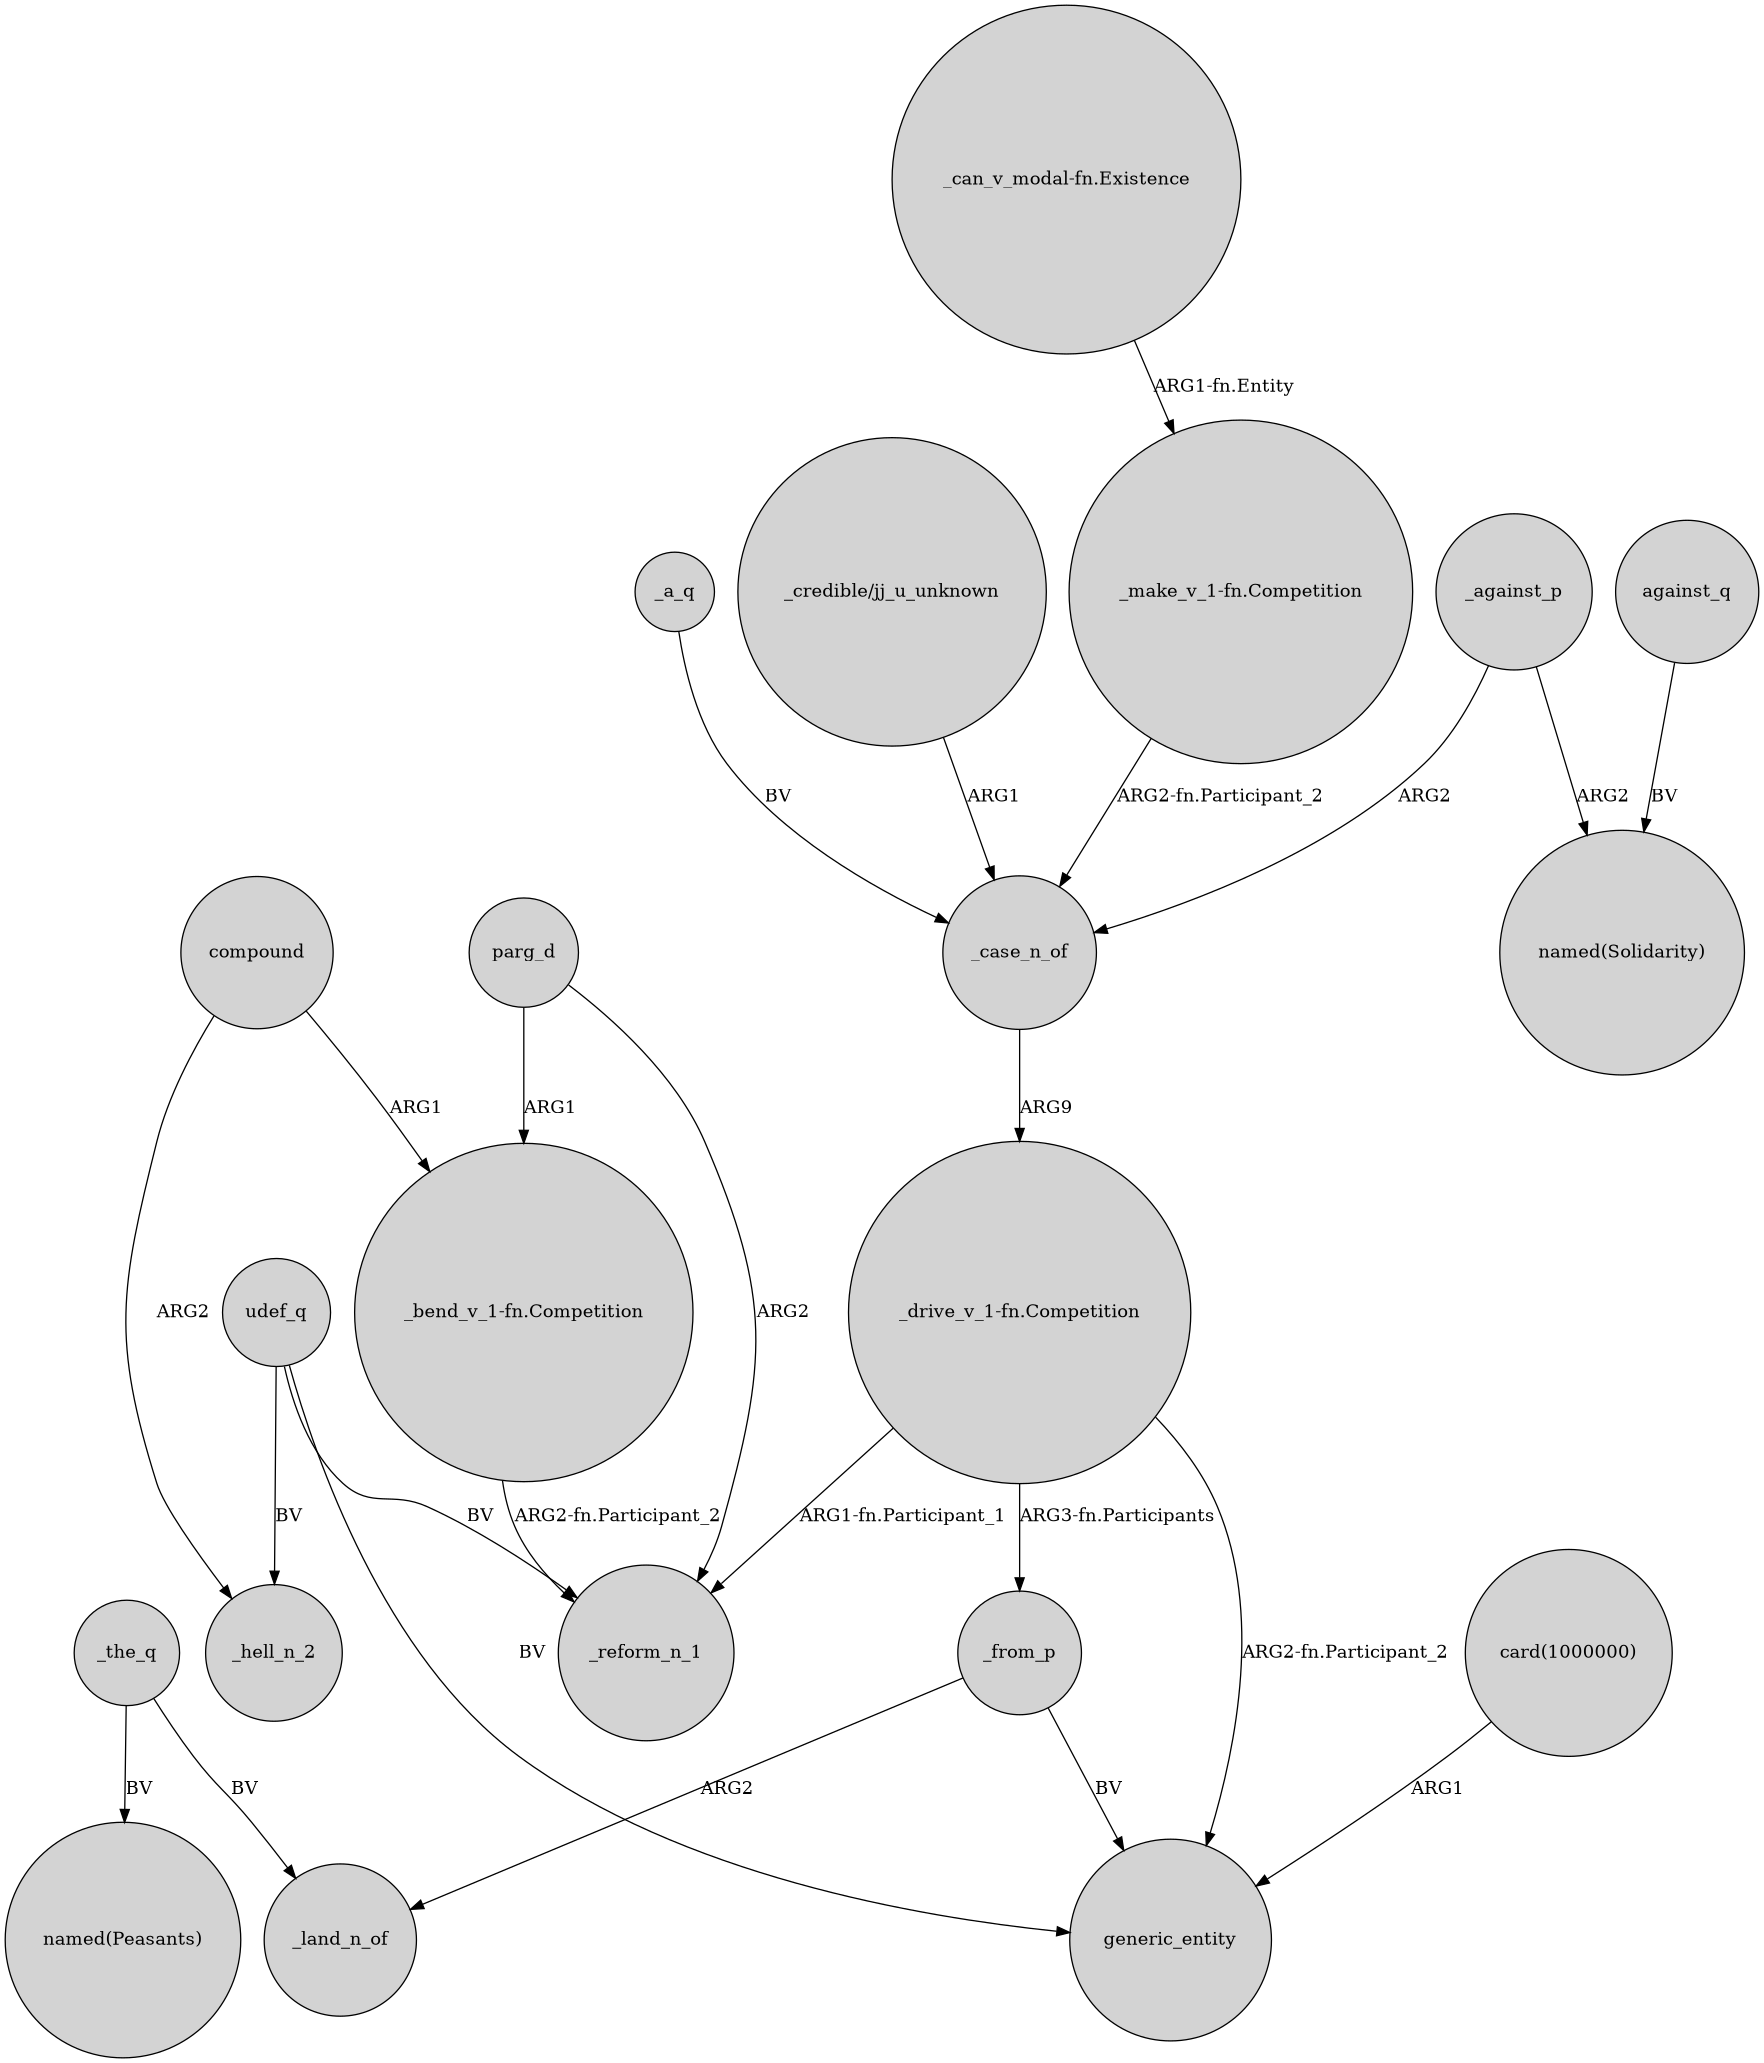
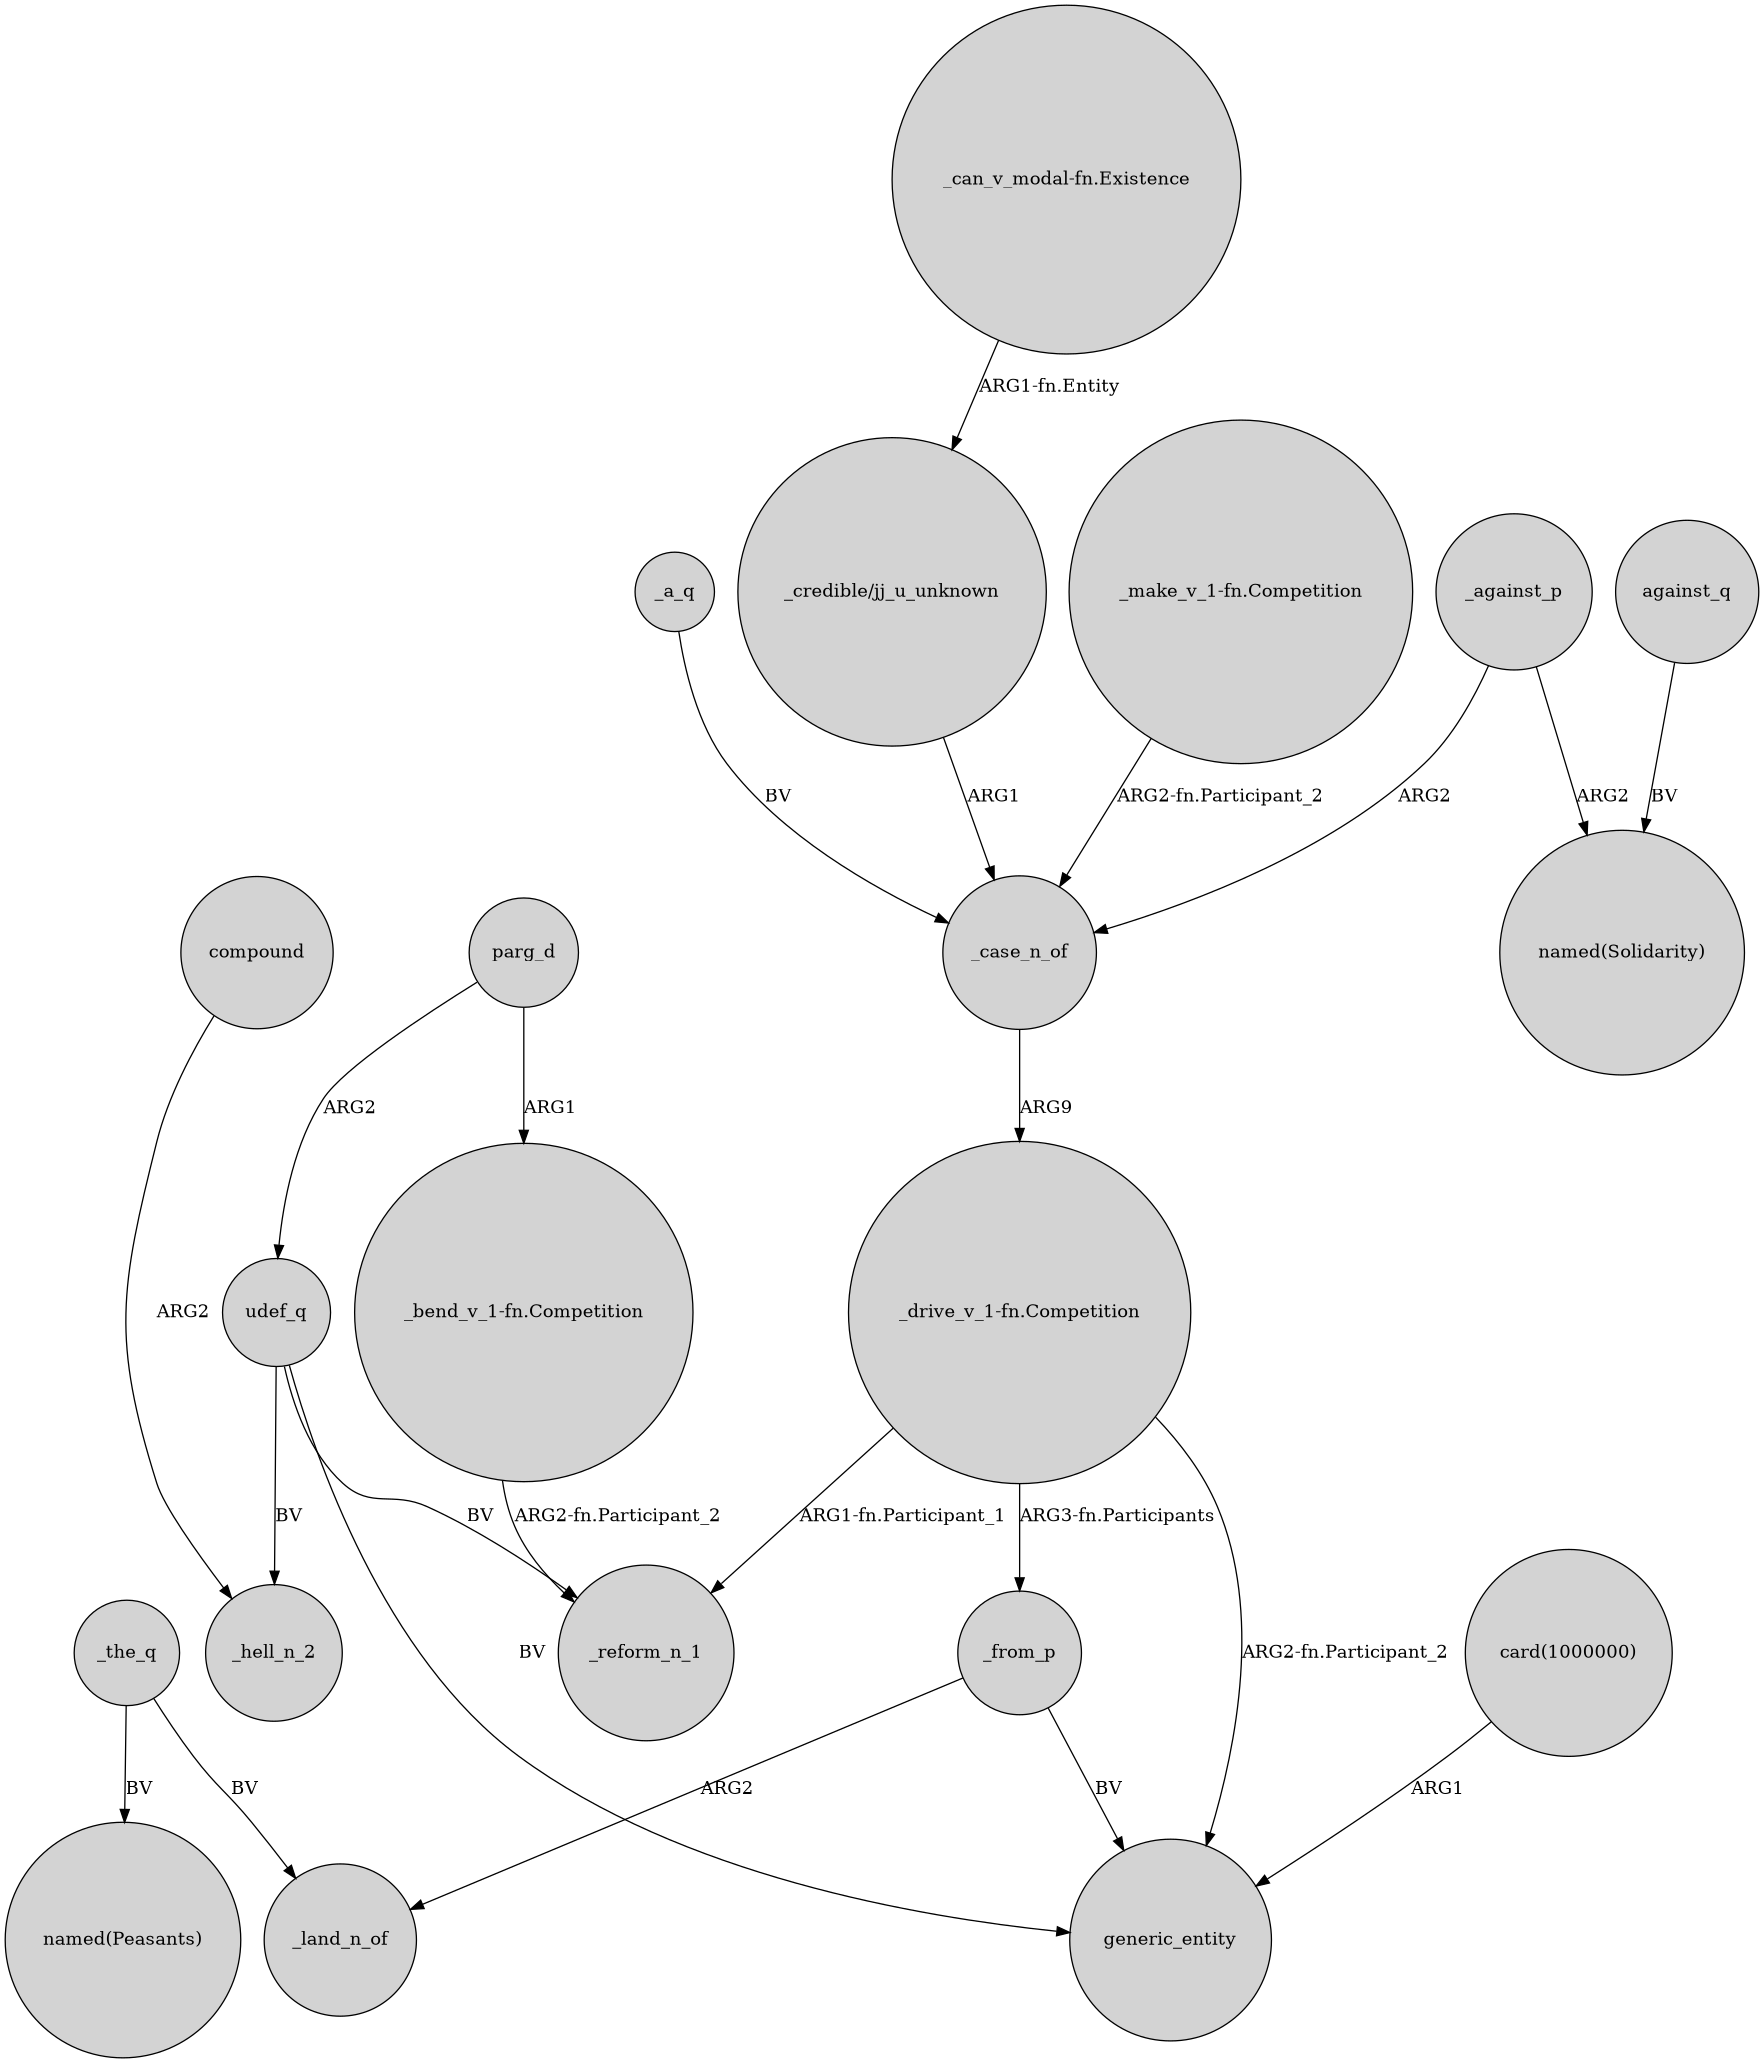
edge "_can_v_modal-fn.Existence" -> "_make_v_1-fn.Competition": now "_can_v_modal-fn.Existence" -> "_credible/jj_u_unknown"
edge "compound" -> "_bend_v_1-fn.Competition": removed, label "ARG1"
edge "parg_d" -> "_reform_n_1": now "parg_d" -> "udef_q"
